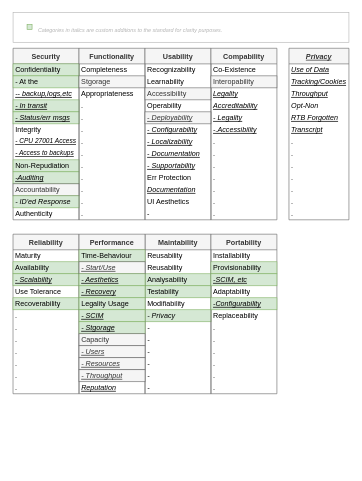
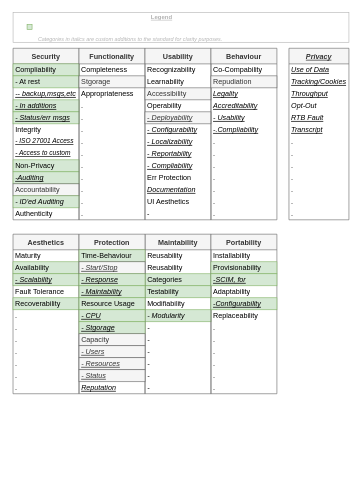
node "Legend": added
node "Categories in italics are custom additions to the standard for clarity purposes.": moved (188, 30) -> (188, 39)
node "Compability": label "Compability" -> "Behaviour"
node "Confidentiality": label "Confidentiality" -> "Compliability"
node "Co-Existence": label "Co-Existence" -> "Co-Compability"
node "- At the": label "- At the" -> "- At rest"
node "Interopability": label "Interopability" -> "Repudiation"
node "-- backup,logs,etc": label "-- backup,logs,etc" -> "-- backup,msgs,etc"
node "- In transit": label "- In transit" -> "- In additions"
node "Opt-Non": label "Opt-Non" -> "Opt-Out"
node "- Legality": label "- Legality" -> "- Usability"
node "RTB Forgotten": label "RTB Forgotten" -> "RTB Fault"
node "-.Accessibility": label "-.Accessibility" -> "-.Compliability"
node "- CPU 27001 Access": label "- CPU 27001 Access" -> "- ISO 27001 Access"
node "- Access to backups": label "- Access to backups" -> "- Access to custom"
node "- Documentation": label "- Documentation" -> "- Reportability"
node "Non-Repudiation": label "Non-Repudiation" -> "Non-Privacy"
node "- Supportability": label "- Supportability" -> "- Compliability"
node "- ID'ed Response": label "- ID'ed Response" -> "- ID'ed Auditing"
node "Reliability": label "Reliability" -> "Aesthetics"
node "Performance": label "Performance" -> "Protection"
node "- Start/Use": label "- Start/Use" -> "- Start/Stop"
node "- Aesthetics": label "- Aesthetics" -> "- Response"
node "Analysability": label "Analysability" -> "Categories"
node "-SCIM, etc": label "-SCIM, etc" -> "-SCIM, for"
node "Use Tolerance": label "Use Tolerance" -> "Fault Tolerance"
node "- Recovery": label "- Recovery" -> "- Maintability"
node "Legality Usage": label "Legality Usage" -> "Resource Usage"
node "- SCIM": label "- SCIM" -> "- CPU"
node "- Privacy": label "- Privacy" -> "- Modularity"
node "- Throughput": label "- Throughput" -> "- Status"
